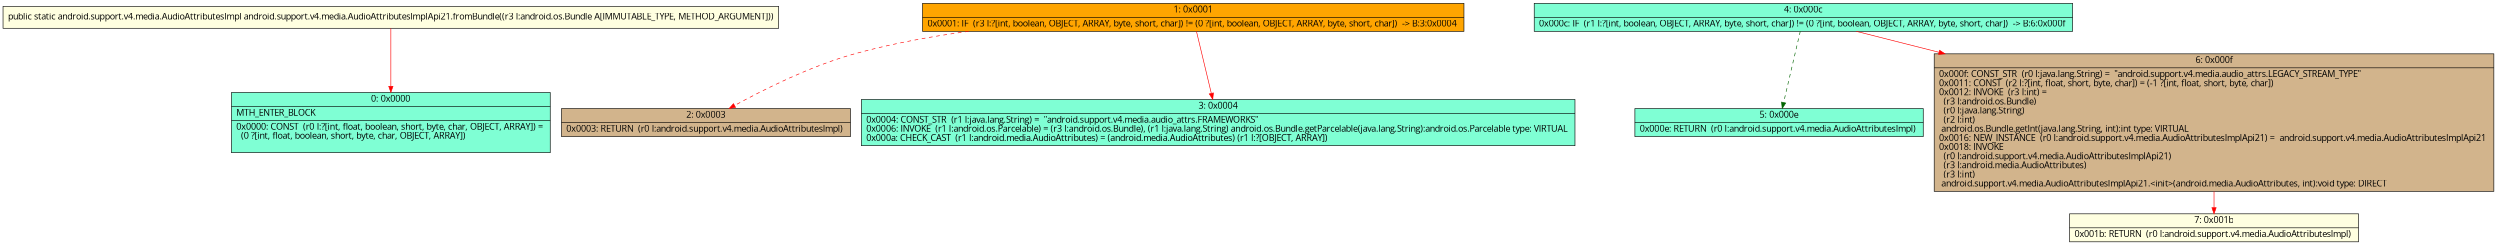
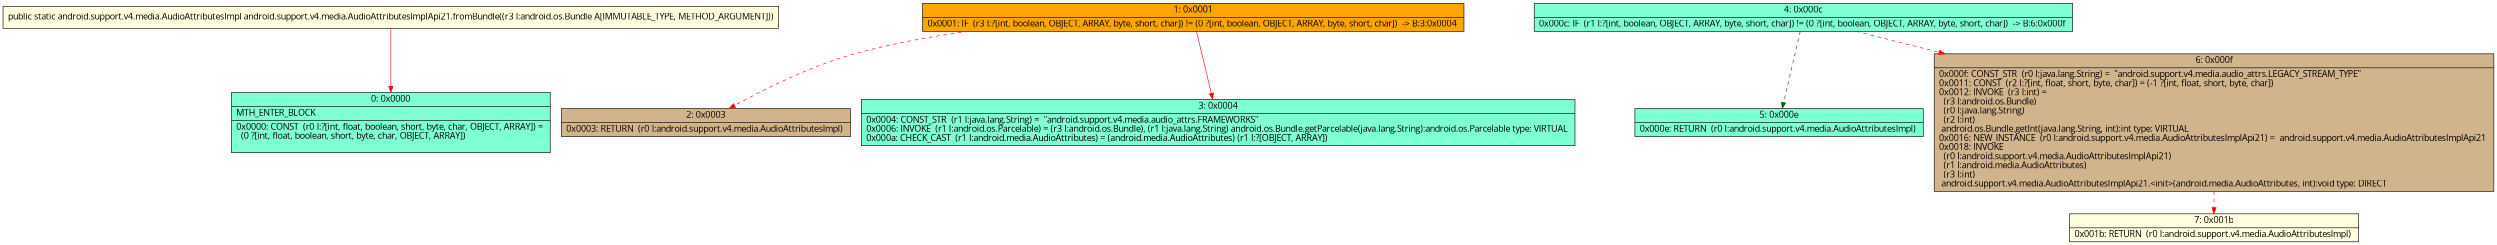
edge "4: 0x000c" -> "6: 0x000f": style solid -> dashed
node "6: 0x000f": text "(r3 I:android.media.AudioAttributes)" -> "(r1 I:android.media.AudioAttributes)"
edge "6: 0x000f" -> "7: 0x001b": style solid -> dashed
